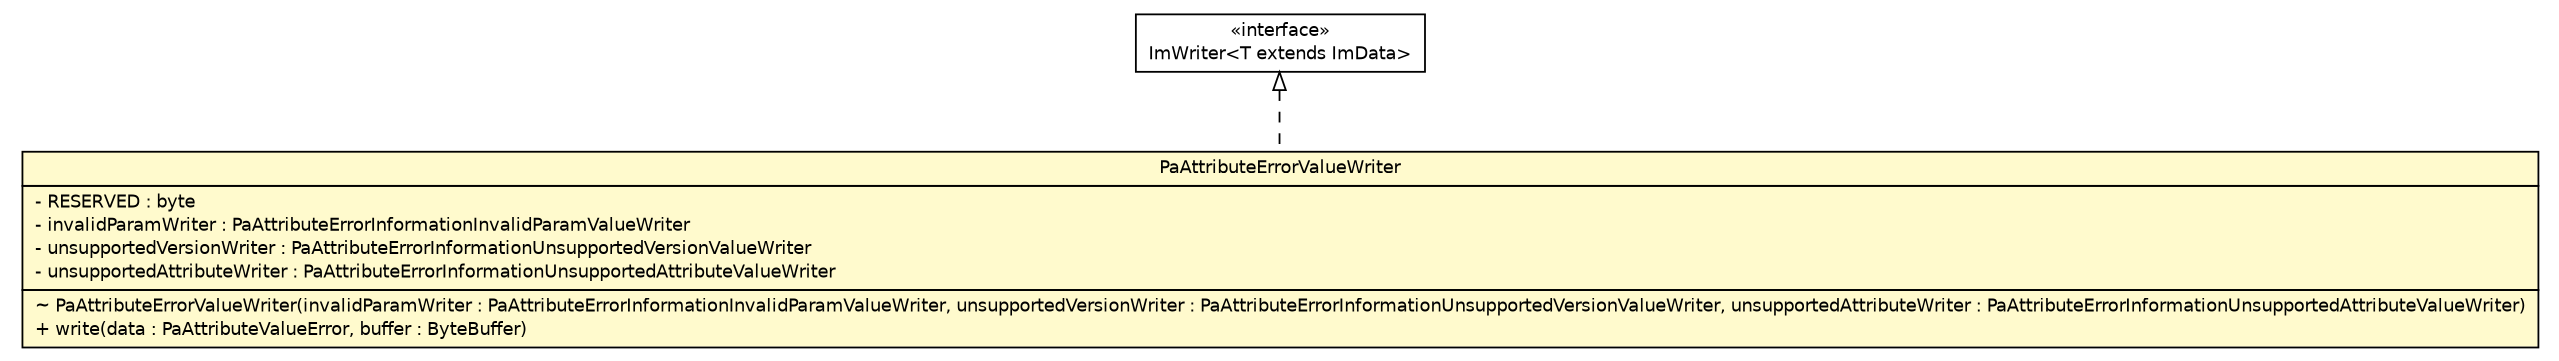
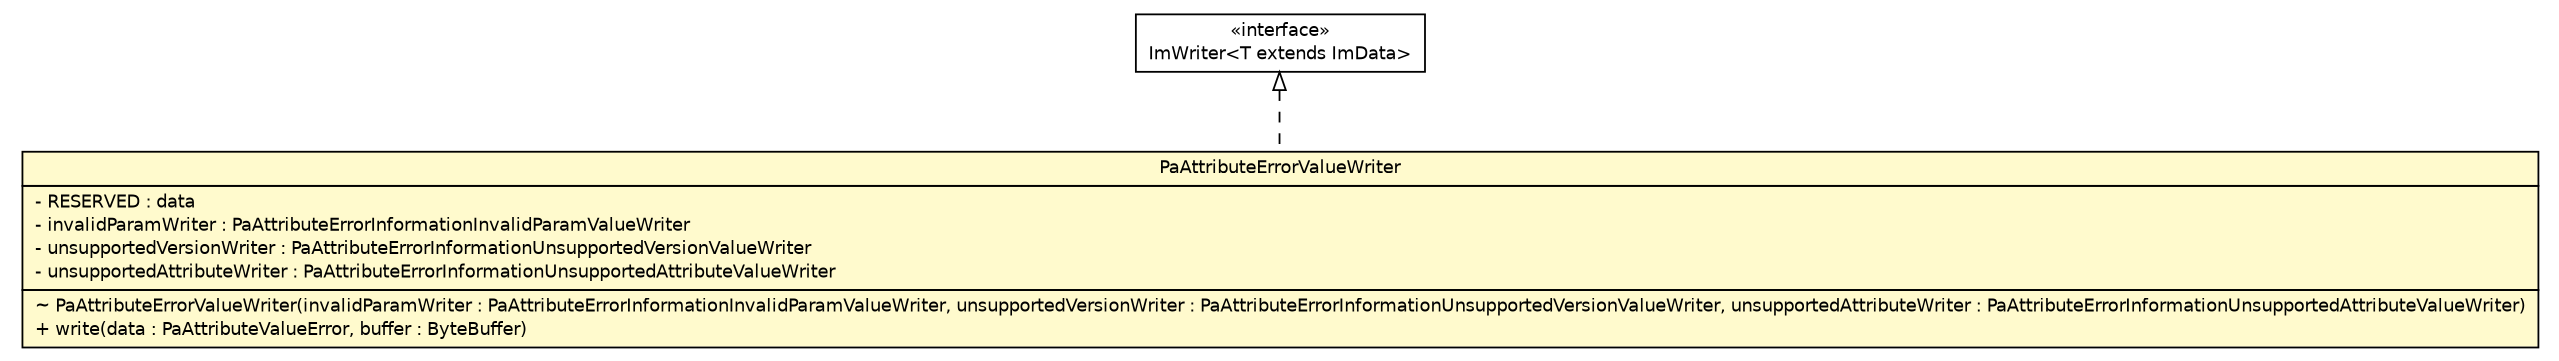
node "PaAttributeErrorValueWriter": text "- RESERVED : byte" -> "- RESERVED : data"
